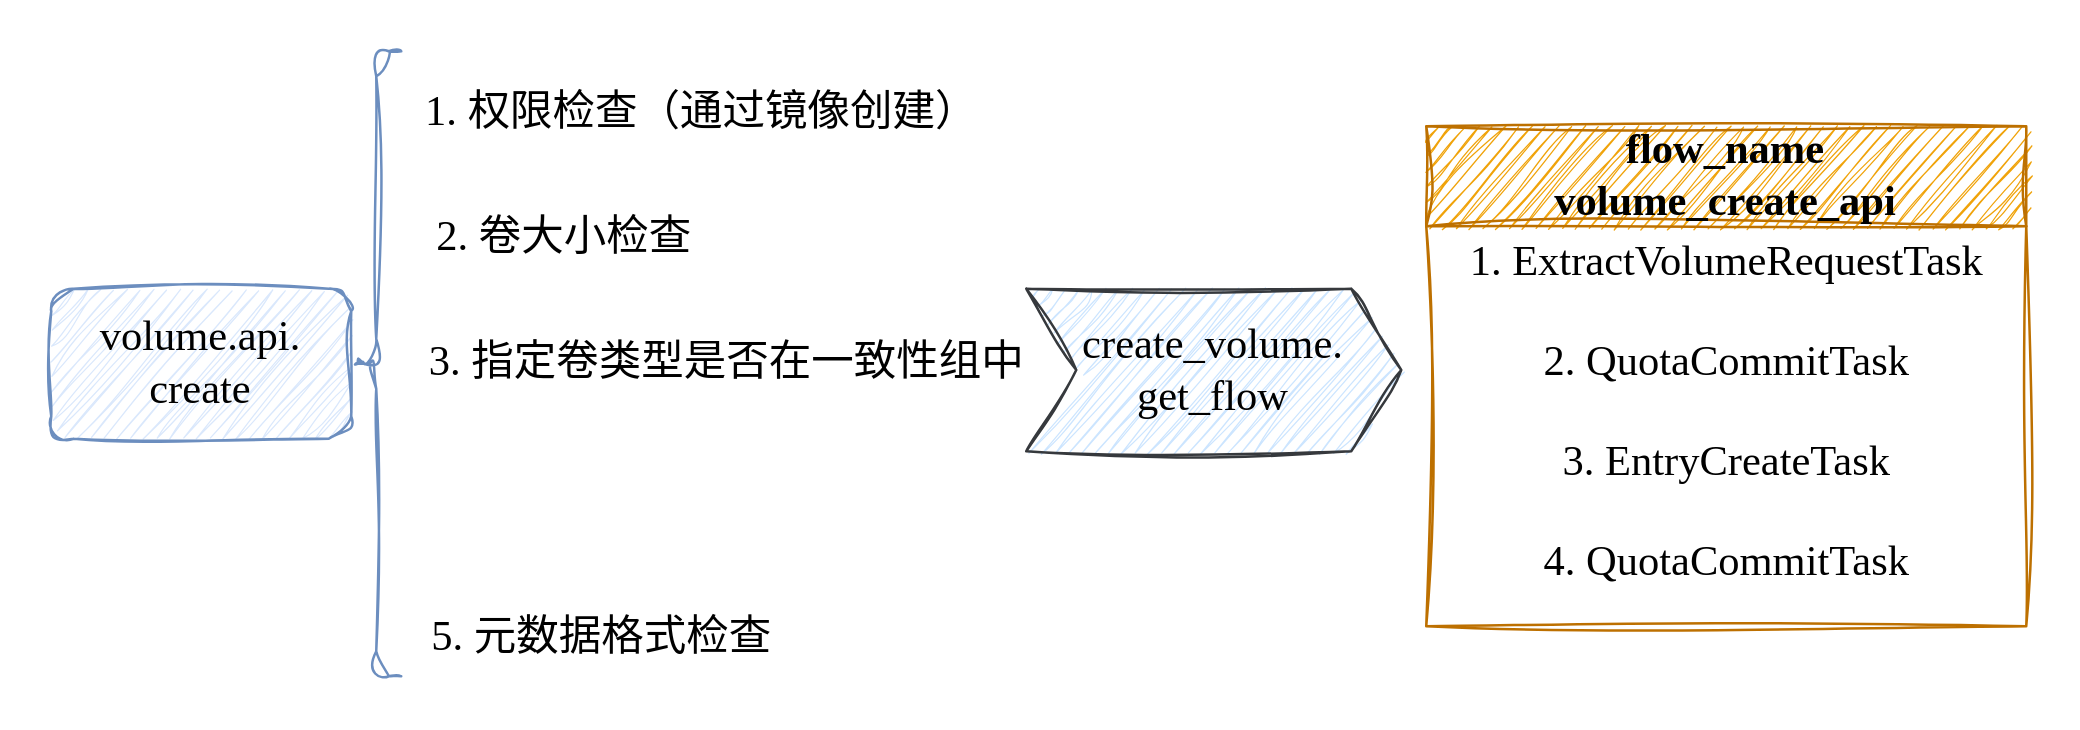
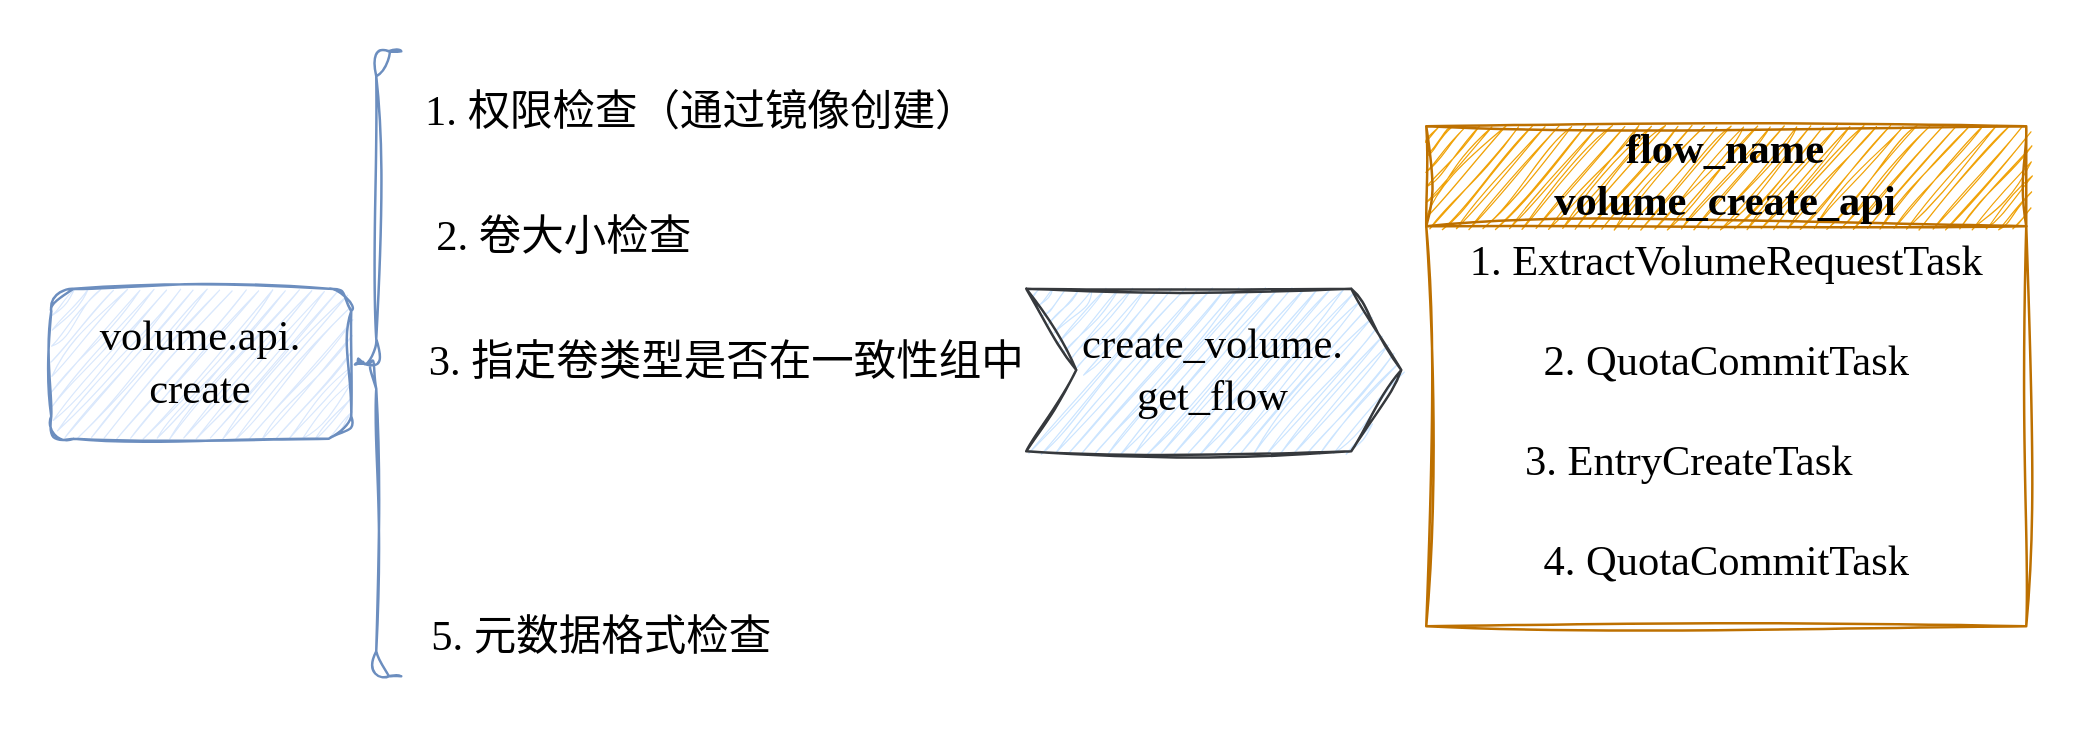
node "3. EntryCreateTask": moved (1726, 464) -> (1689, 464)
